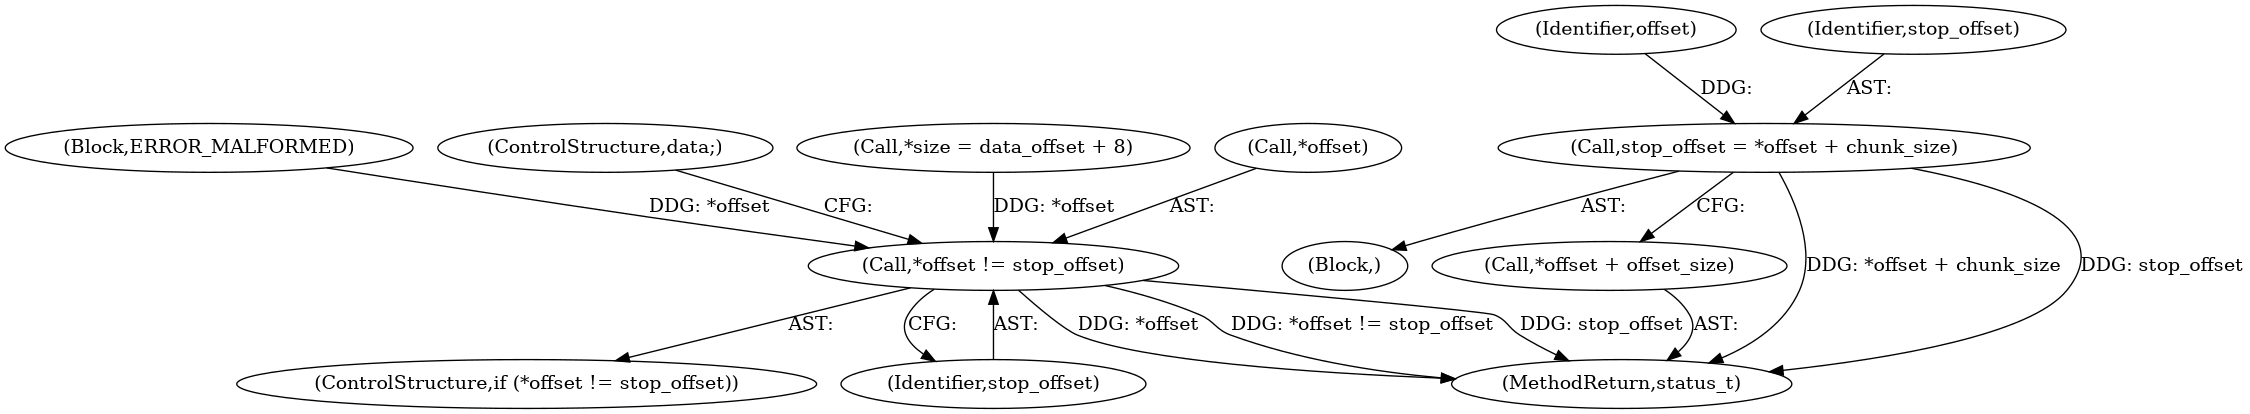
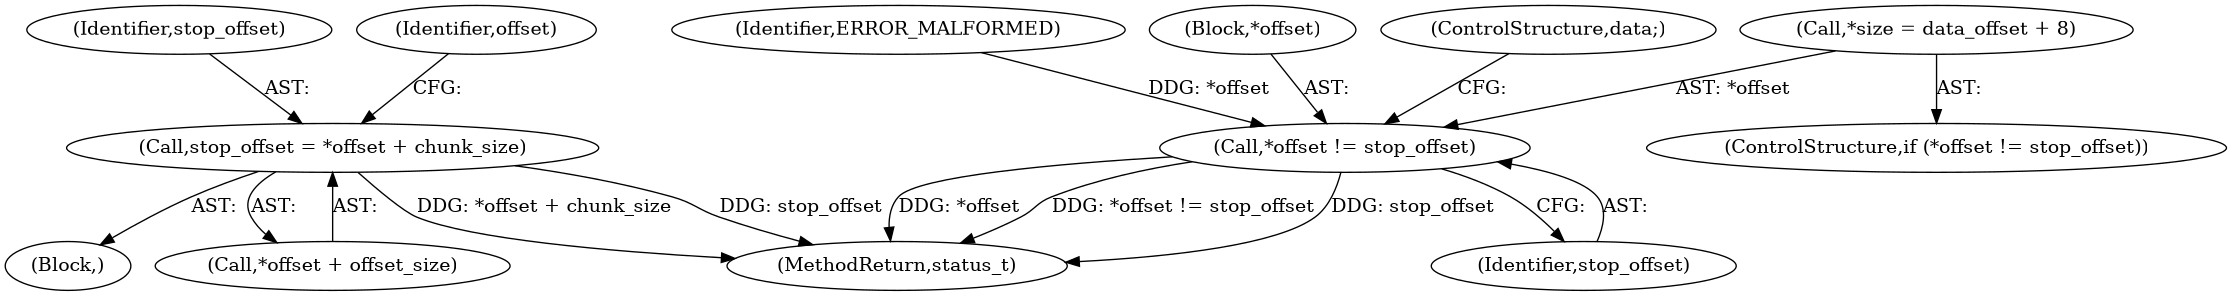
edge "(Identifier,offset)" -> "(Call,stop_offset = *offset + chunk_size)": label "DDG: " -> "CFG: "
node "(Block,ERROR_MALFORMED)": label "(Block,ERROR_MALFORMED)" -> "(Identifier,ERROR_MALFORMED)"
node "(Call,*offset)": label "(Call,*offset)" -> "(Block,*offset)"
edge "(Call,*size = data_offset + 8)" -> "(Call,*offset != stop_offset)": label "DDG: *offset" -> "AST: *offset"
edge "(Call,stop_offset = *offset + chunk_size)" -> "(Call,*offset + offset_size)": label "CFG: " -> "AST: "
edge "(Call,*offset + offset_size)" -> "(MethodReturn,status_t)": now "(Call,*offset + offset_size)" -> "(Call,stop_offset = *offset + chunk_size)"
edge "(Call,*offset != stop_offset)" -> "(ControlStructure,if (*offset != stop_offset))": now "(Call,*size = data_offset + 8)" -> "(ControlStructure,if (*offset != stop_offset))"
